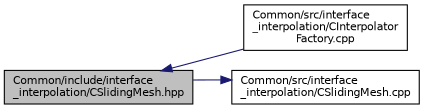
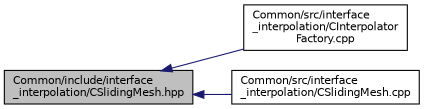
edge "Common/include/interface _interpolation/CSlidingMesh.hpp" -> "Common/src/interface _interpolation/CSlidingMesh.cpp": reversed
